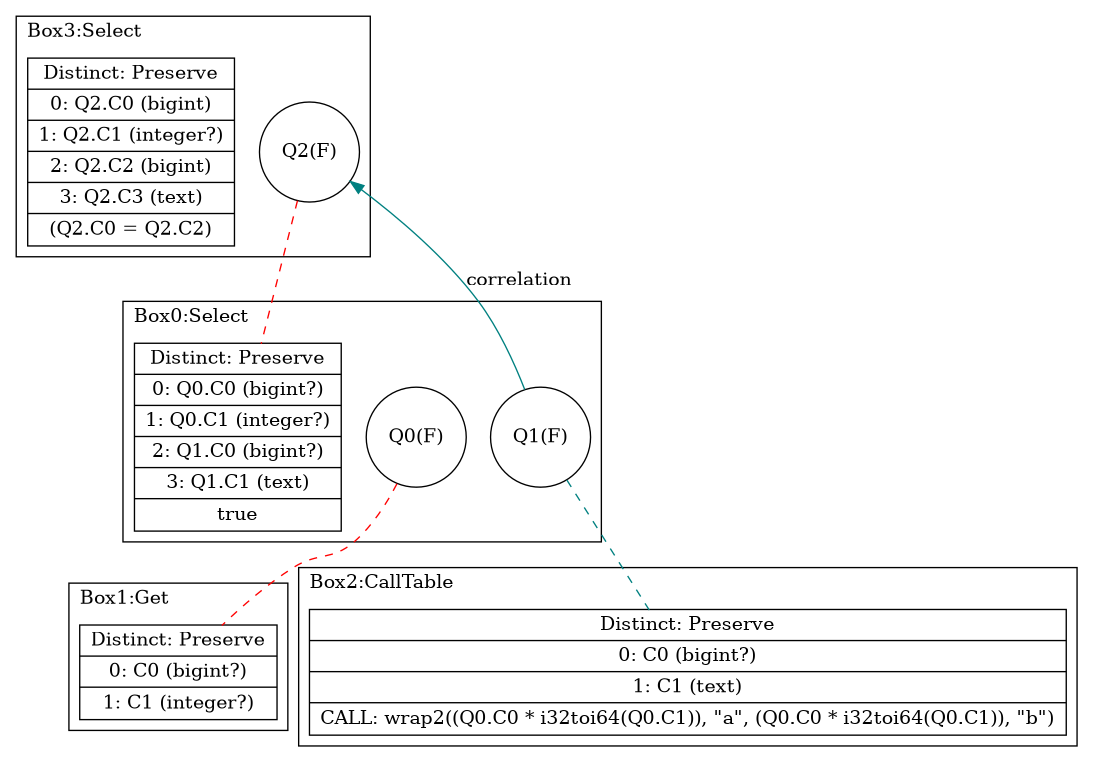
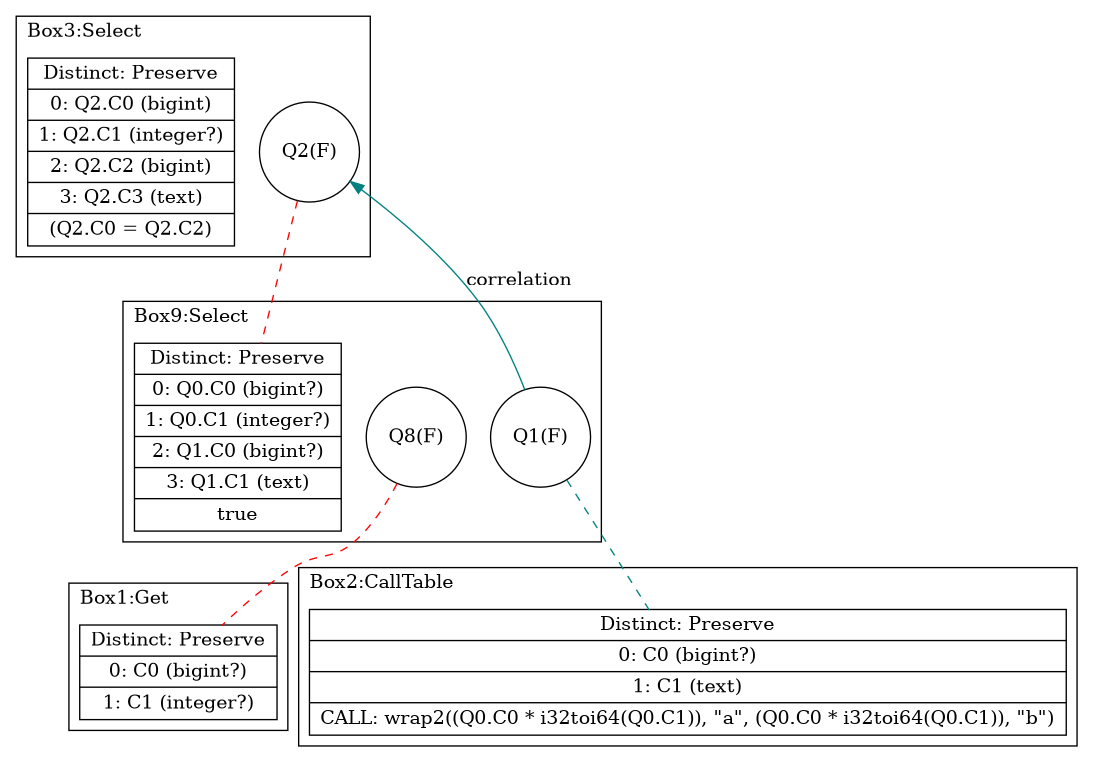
cluster "Box0:Select": label "Box0:Select" -> "Box9:Select"
node "Q0(F)": label "Q0(F)" -> "Q8(F)"
